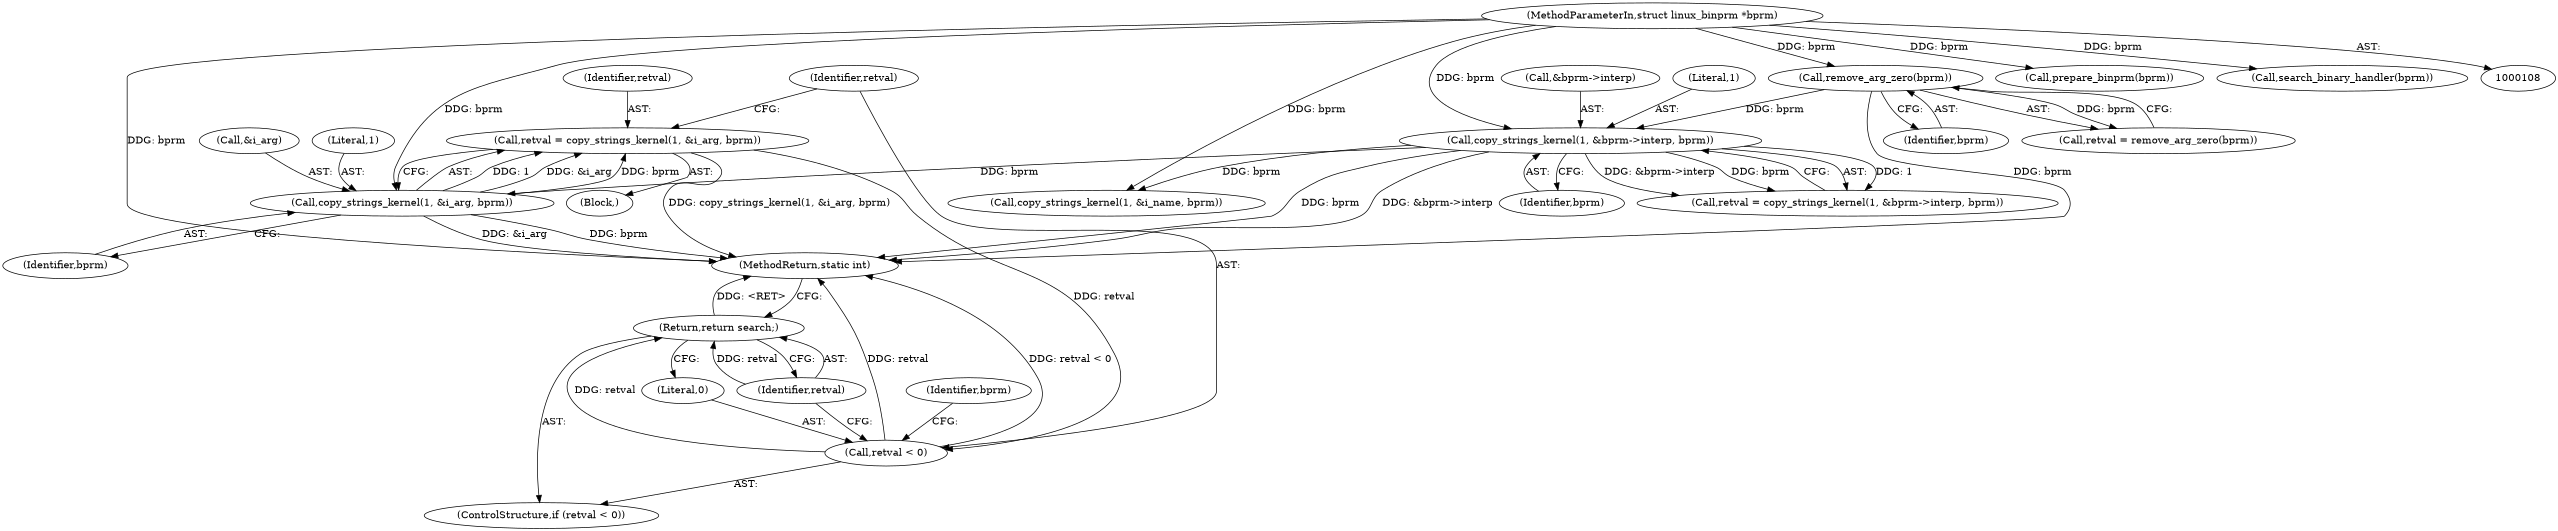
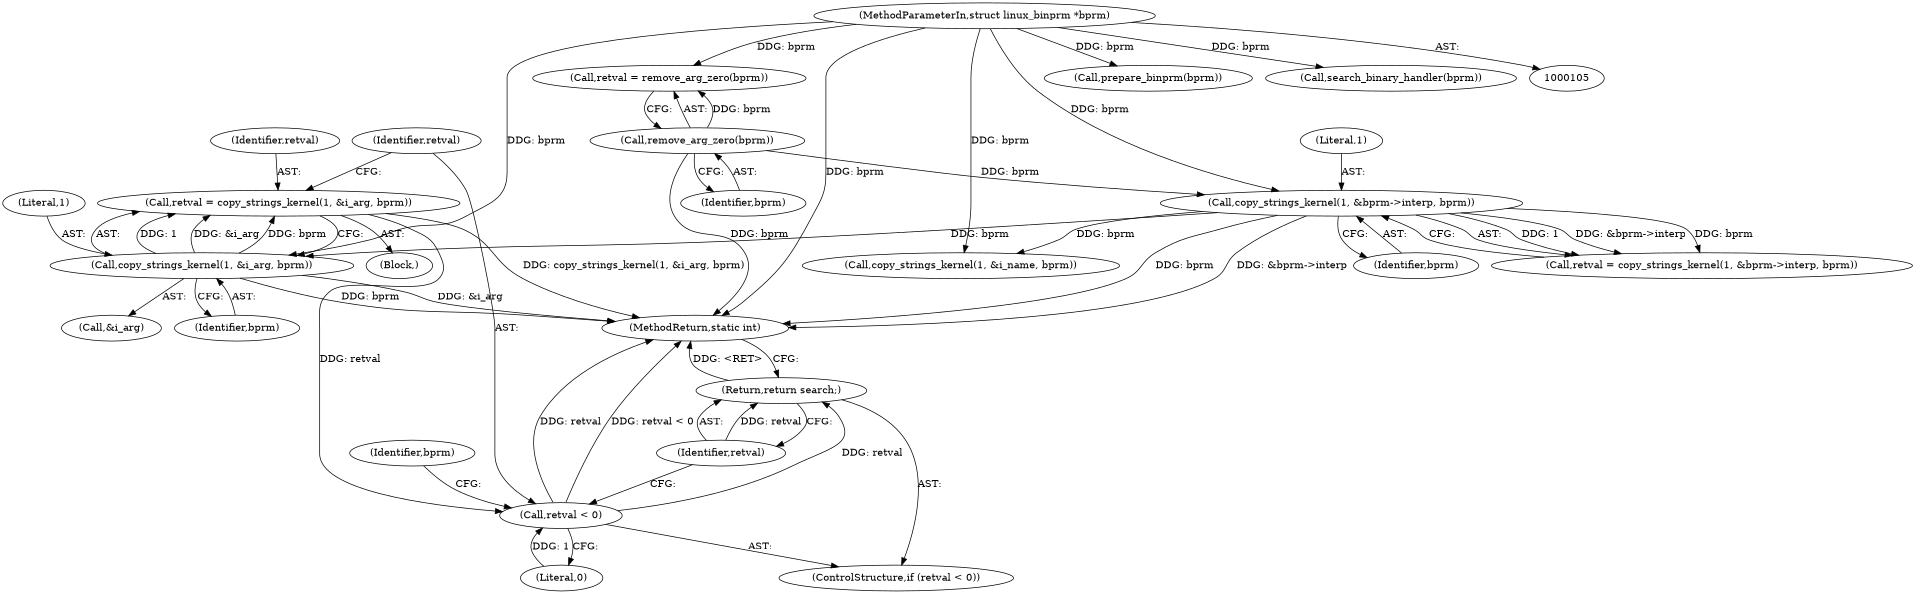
edge "(MethodParameterIn,struct linux_binprm *bprm)" -> "(Call,remove_arg_zero(bprm))": now "(MethodParameterIn,struct linux_binprm *bprm)" -> "(Call,retval = remove_arg_zero(bprm))"
node "(Call,&bprm->interp)": removed
node "1000108": label "1000108" -> "1000105"
edge "(Call,&i_arg)" -> "(Call,copy_strings_kernel(1, &i_arg, bprm))": reversed
edge "(Return,return search;)" -> "(Literal,0)": now "(Call,retval < 0)" -> "(Literal,0)"
edge "(Literal,0)" -> "(Call,retval < 0)": label "AST: " -> "DDG: 1"
